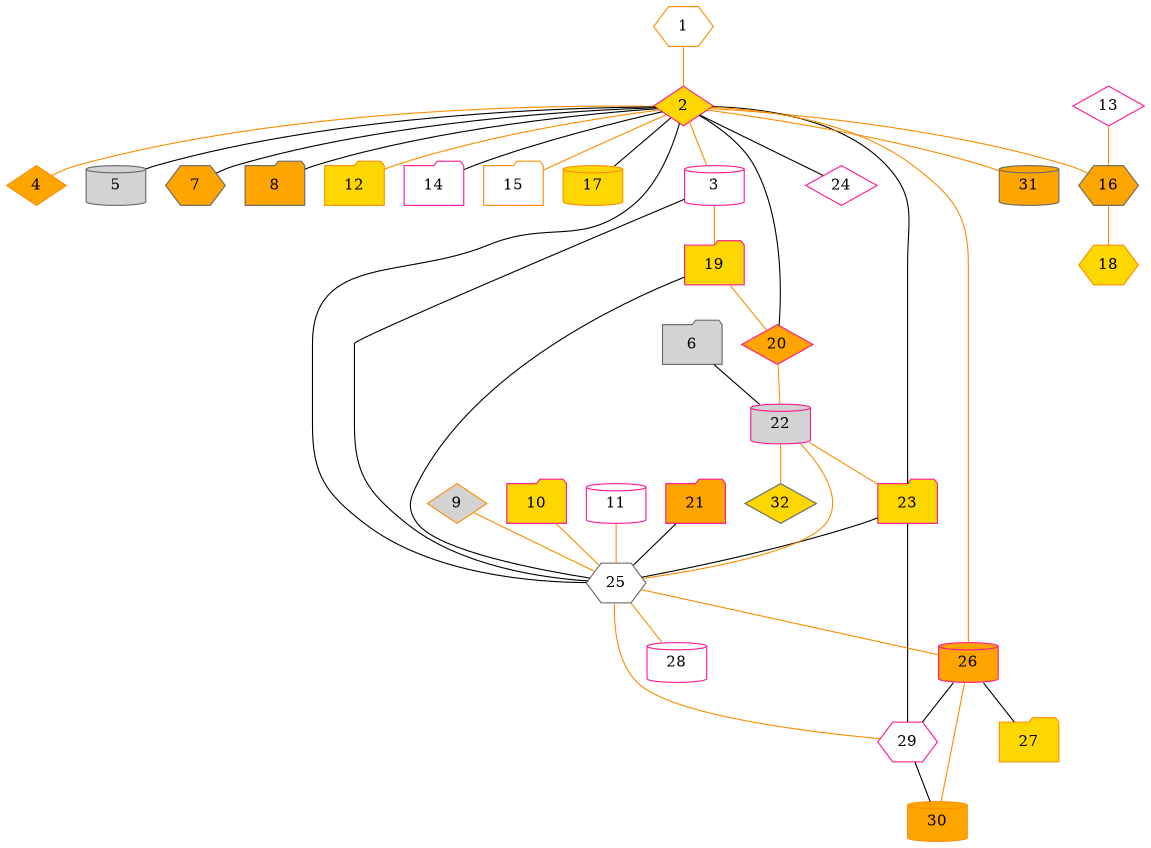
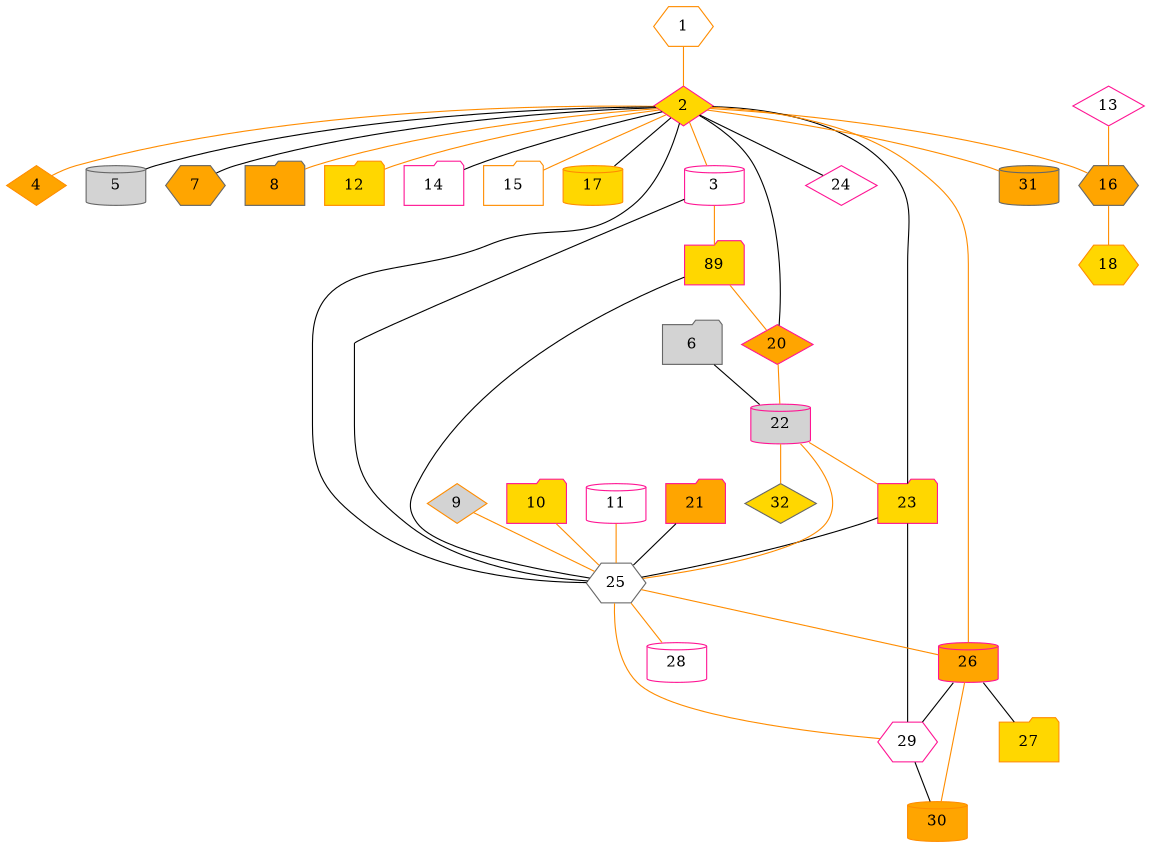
edge "2" -- "8": color black -> darkorange
node "19": label "19" -> "89"
